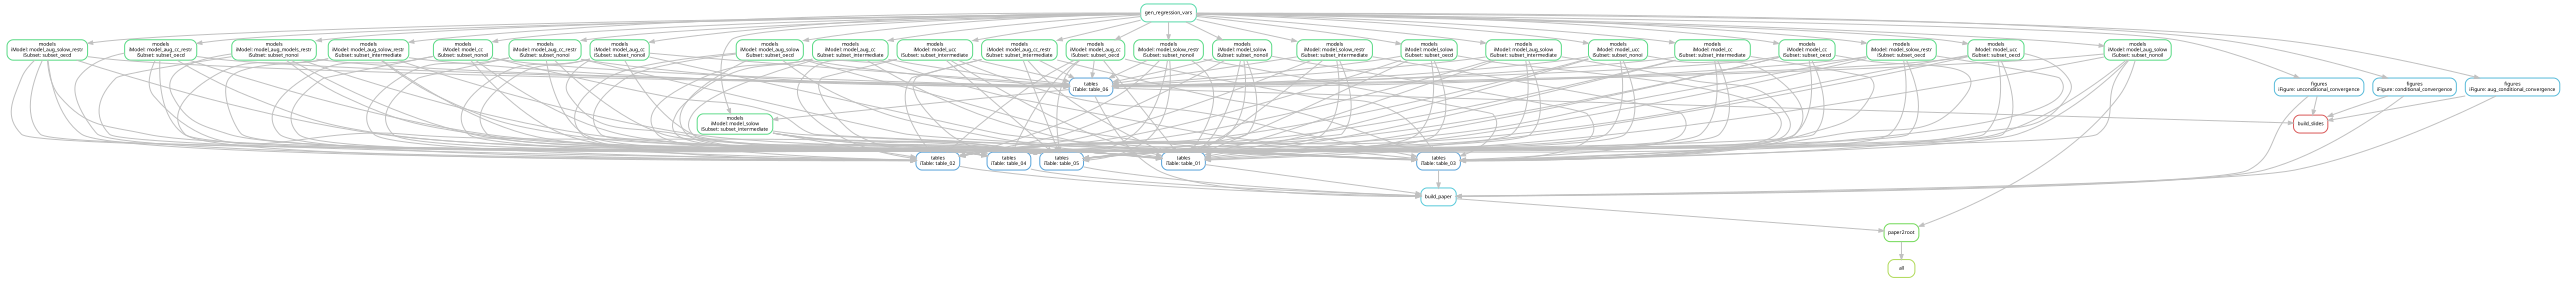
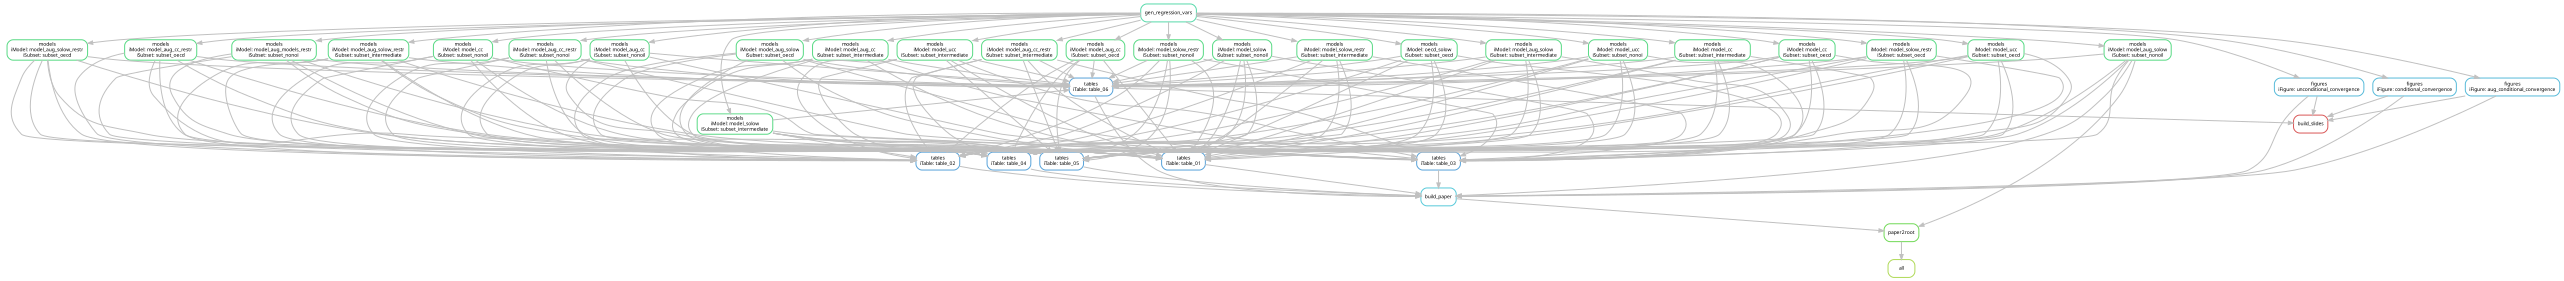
node "models iModel: model_solow iSubset: subset_oecd": label "models iModel: model_solow iSubset: subset_oecd" -> "models iModel: oecd_solow iSubset: subset_oecd"
edge "models iModel: model_aug_cc iSubset: subset_oecd" -> "tables iTable: table_03": removed
edge "tables iTable: table_06" -> "models iModel: model_solow iSubset: subset_intermediate": reversed
edge "models iModel: model_aug_solow iSubset: subset_nonoil" -> "tables iTable: table_01": now "models iModel: model_aug_solow iSubset: subset_nonoil" -> "build_paper"
